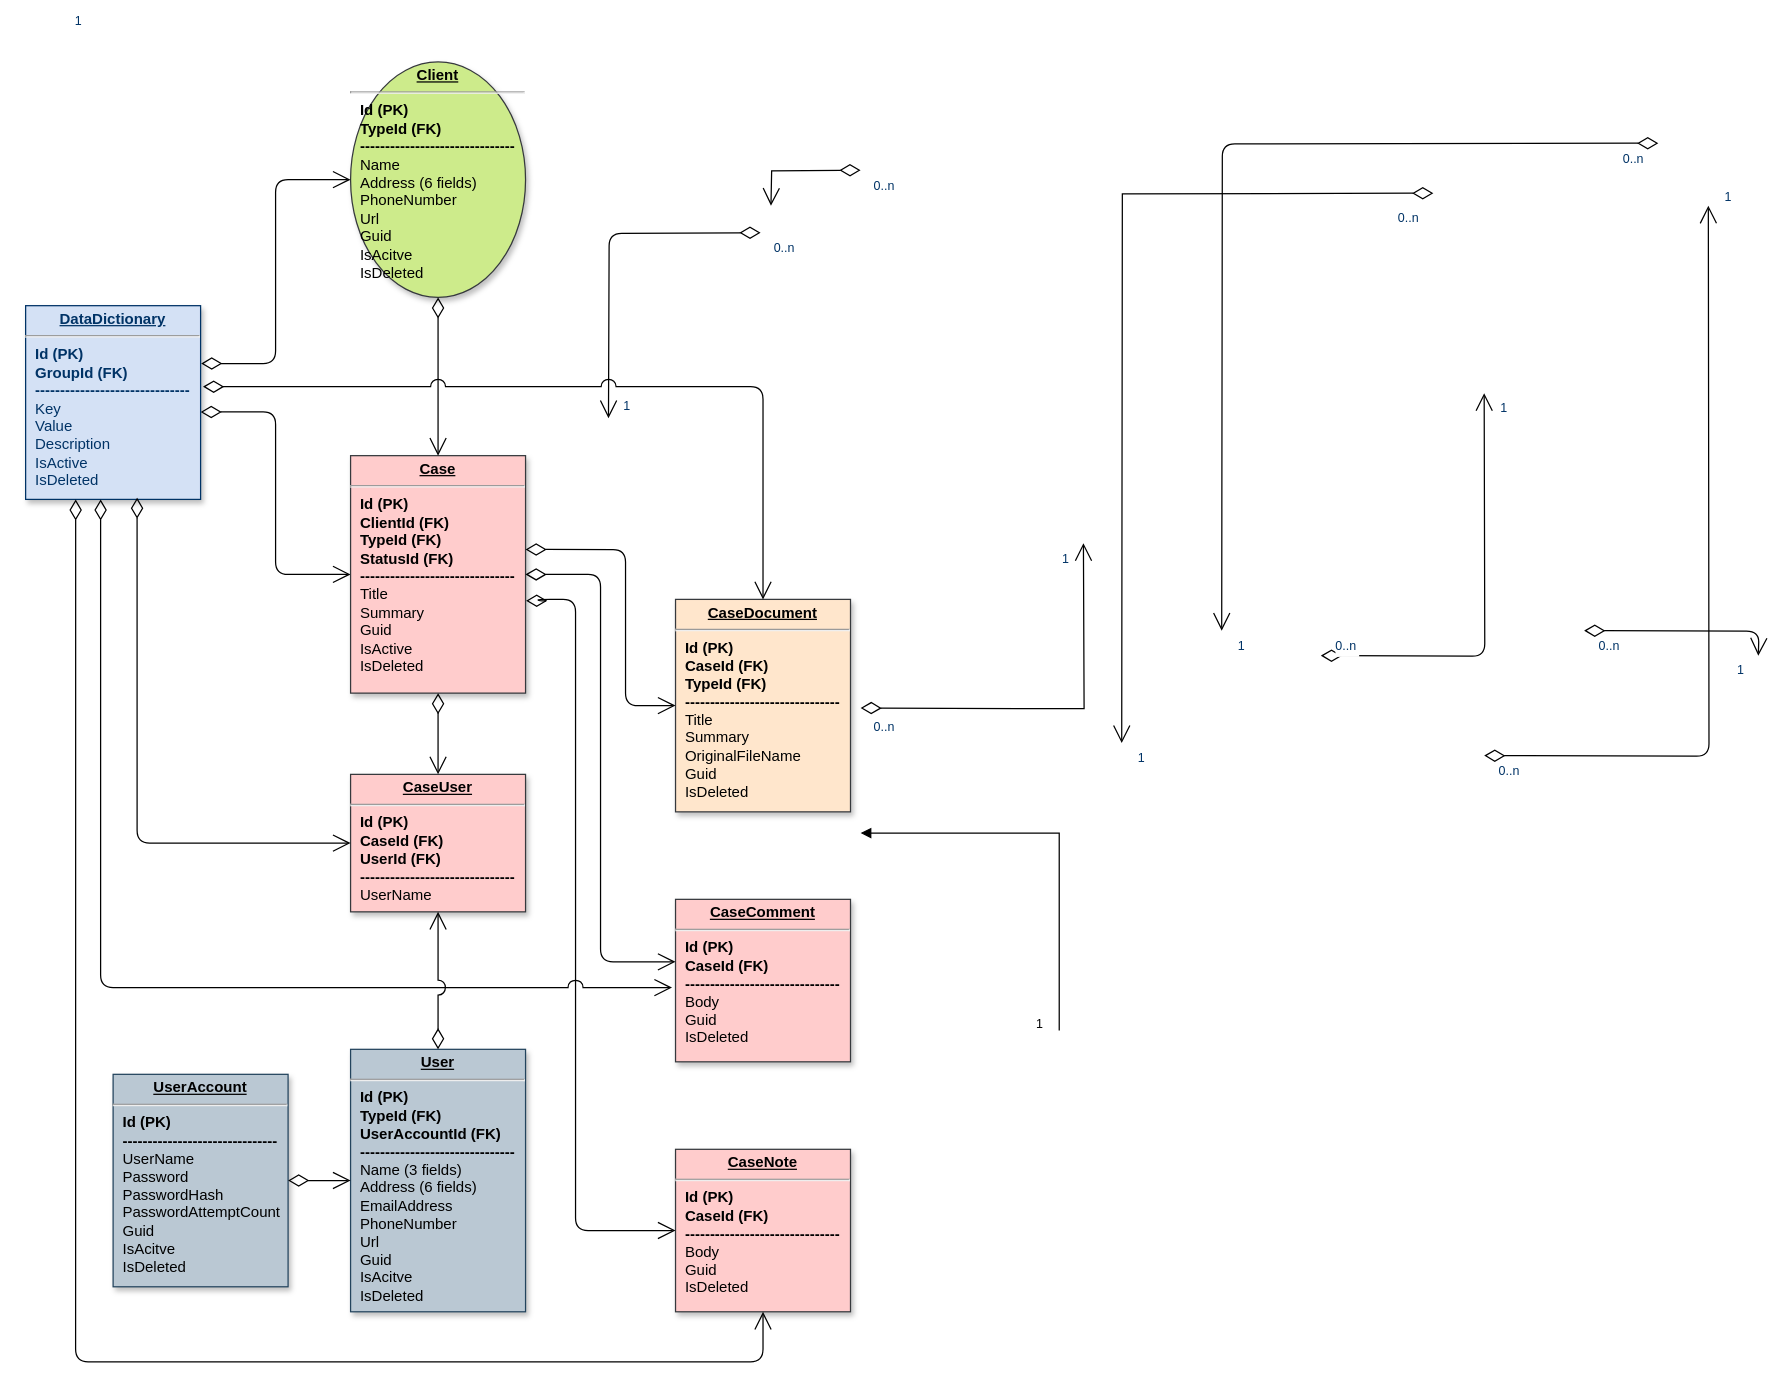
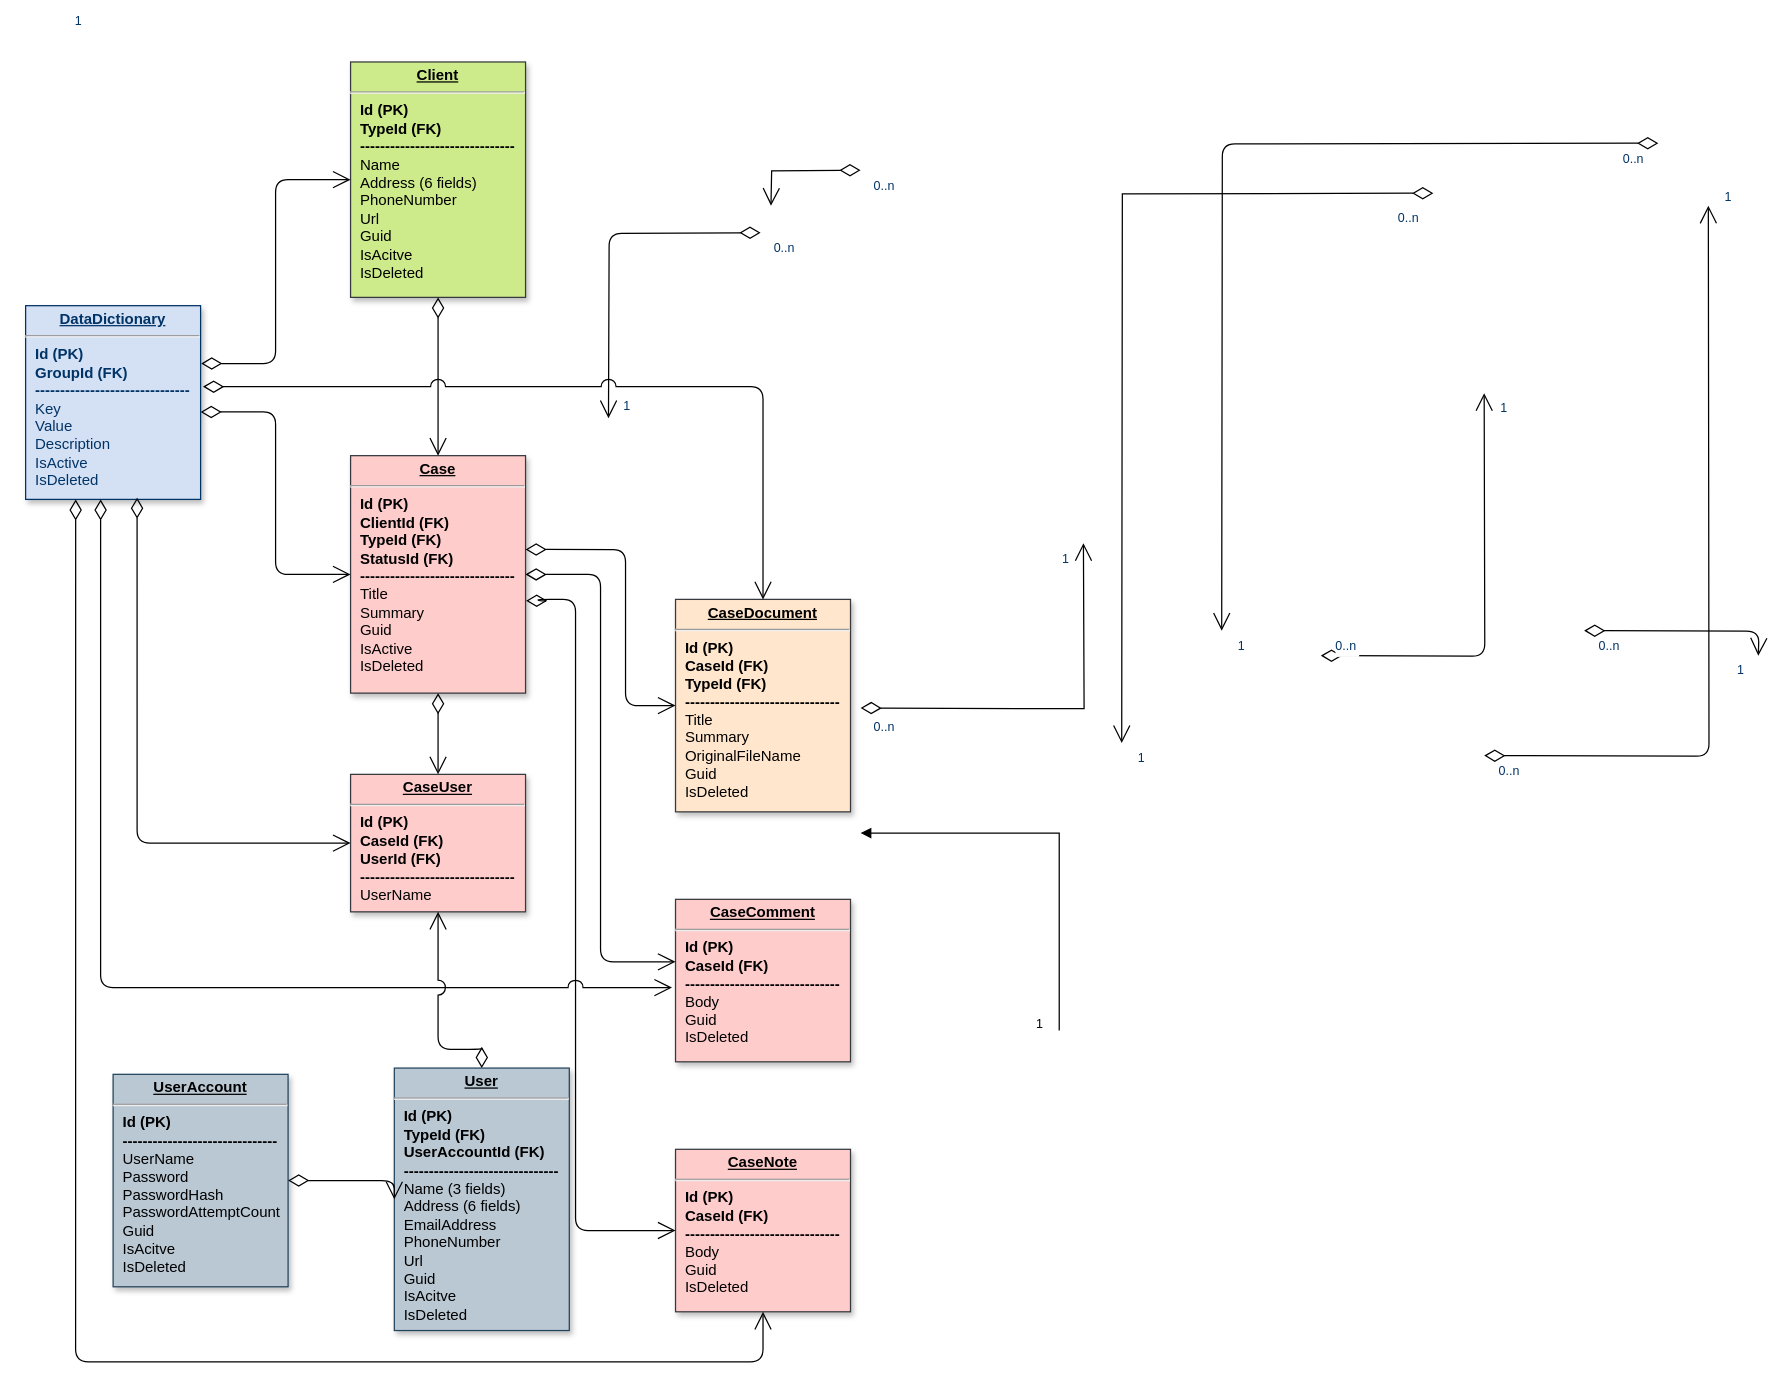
node "Client Id (PK) TypeId (FK) ------------------------------- Name Address (6 fields) PhoneNumber Url Guid IsAcitve IsDeleted": shape ellipse -> rectangle
node "User Id (PK) TypeId (FK) UserAccountId (FK) ------------------------------- Name (3 fields) Address (6 fields) EmailAddress PhoneNumber Url Guid IsAcitve IsDeleted": moved (438, 1181) -> (482, 1199)
